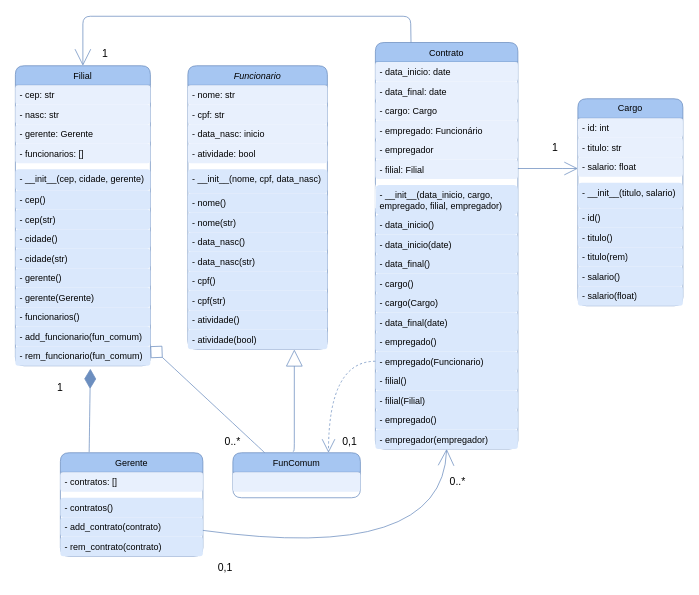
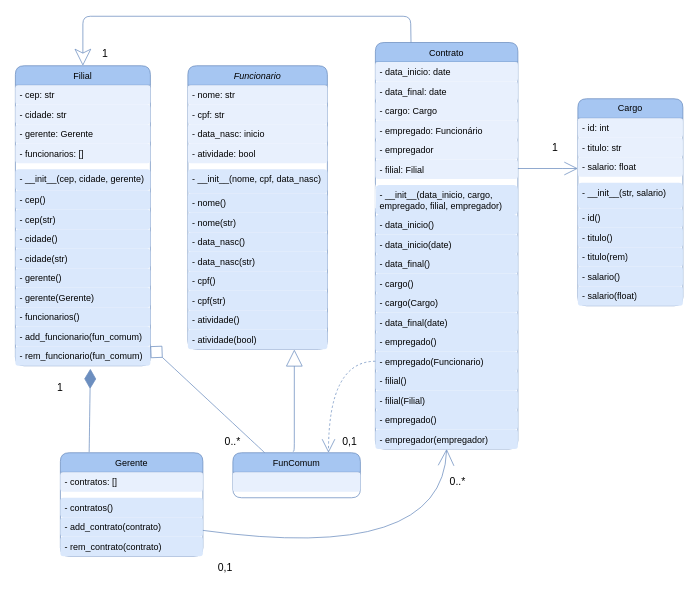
edge "Contrato" -> "Filial": arrowhead open -> classic
node "- nasc: str": label "- nasc: str" -> "- cidade: str"
node "- __init__(titulo, salario)": label "- __init__(titulo, salario)" -> "- __init__(str, salario)"
